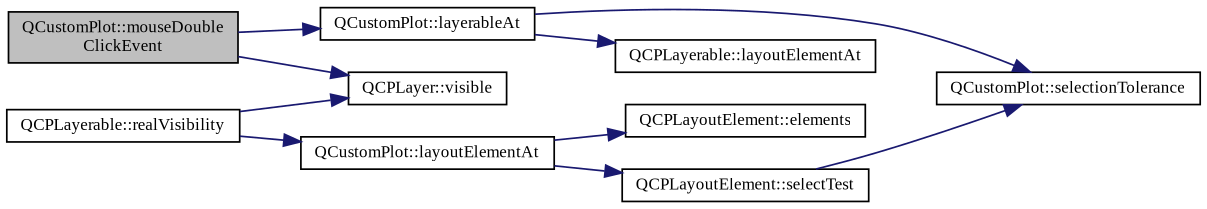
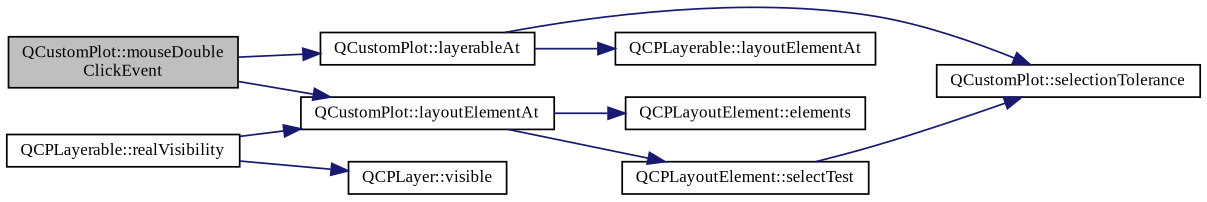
edge "QCustomPlot::mouseDouble ClickEvent" -> "QCPLayer::visible": now "QCustomPlot::mouseDouble ClickEvent" -> "QCustomPlot::layoutElementAt"
